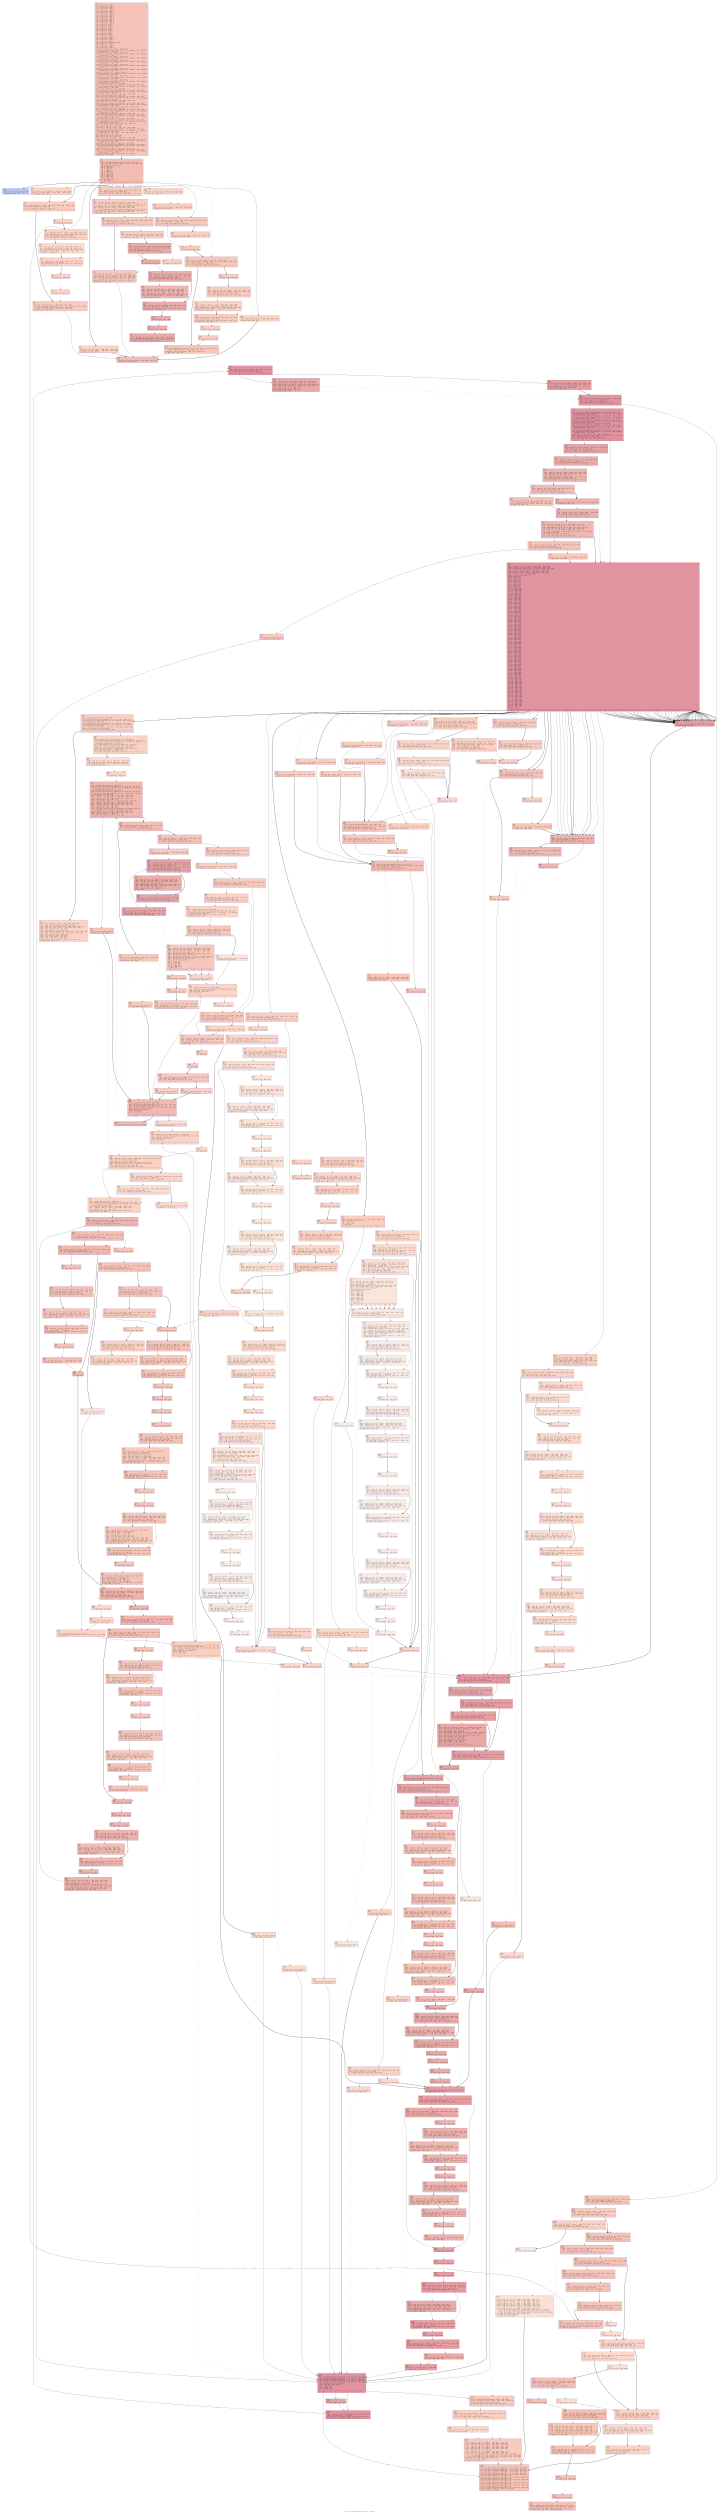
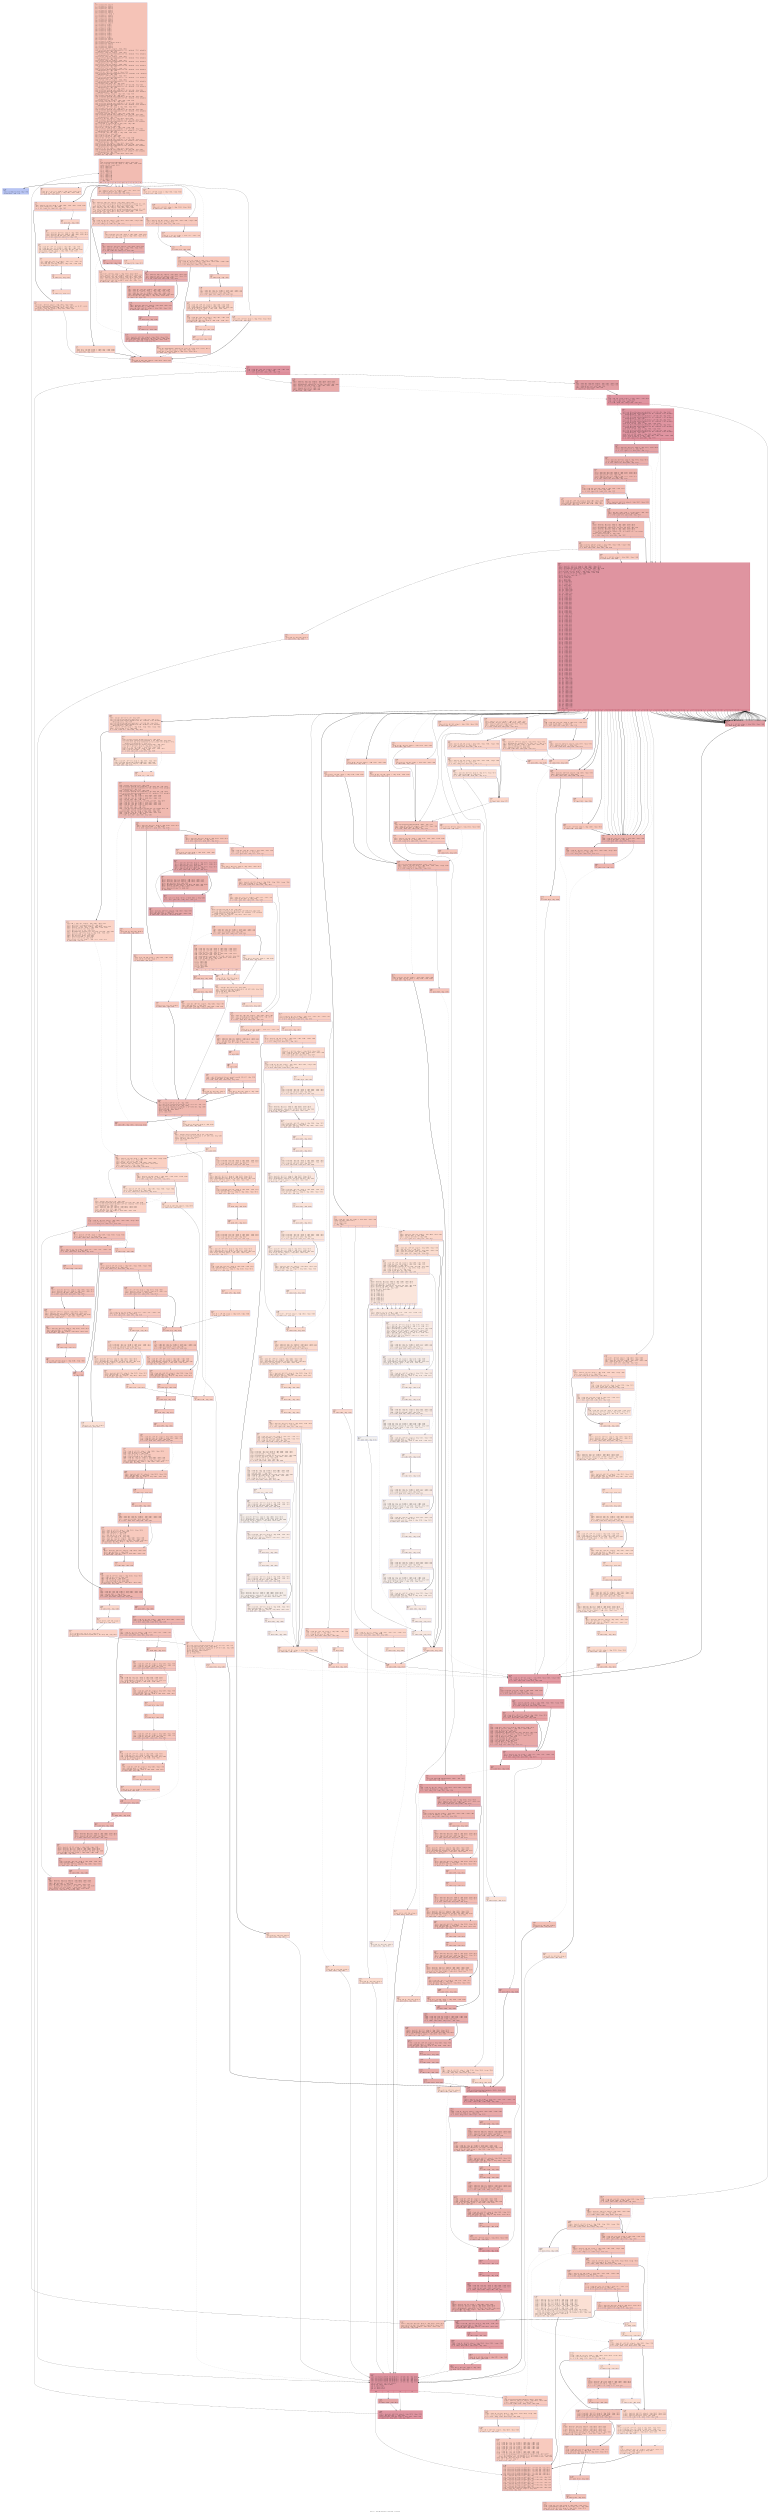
node "%743:": added
